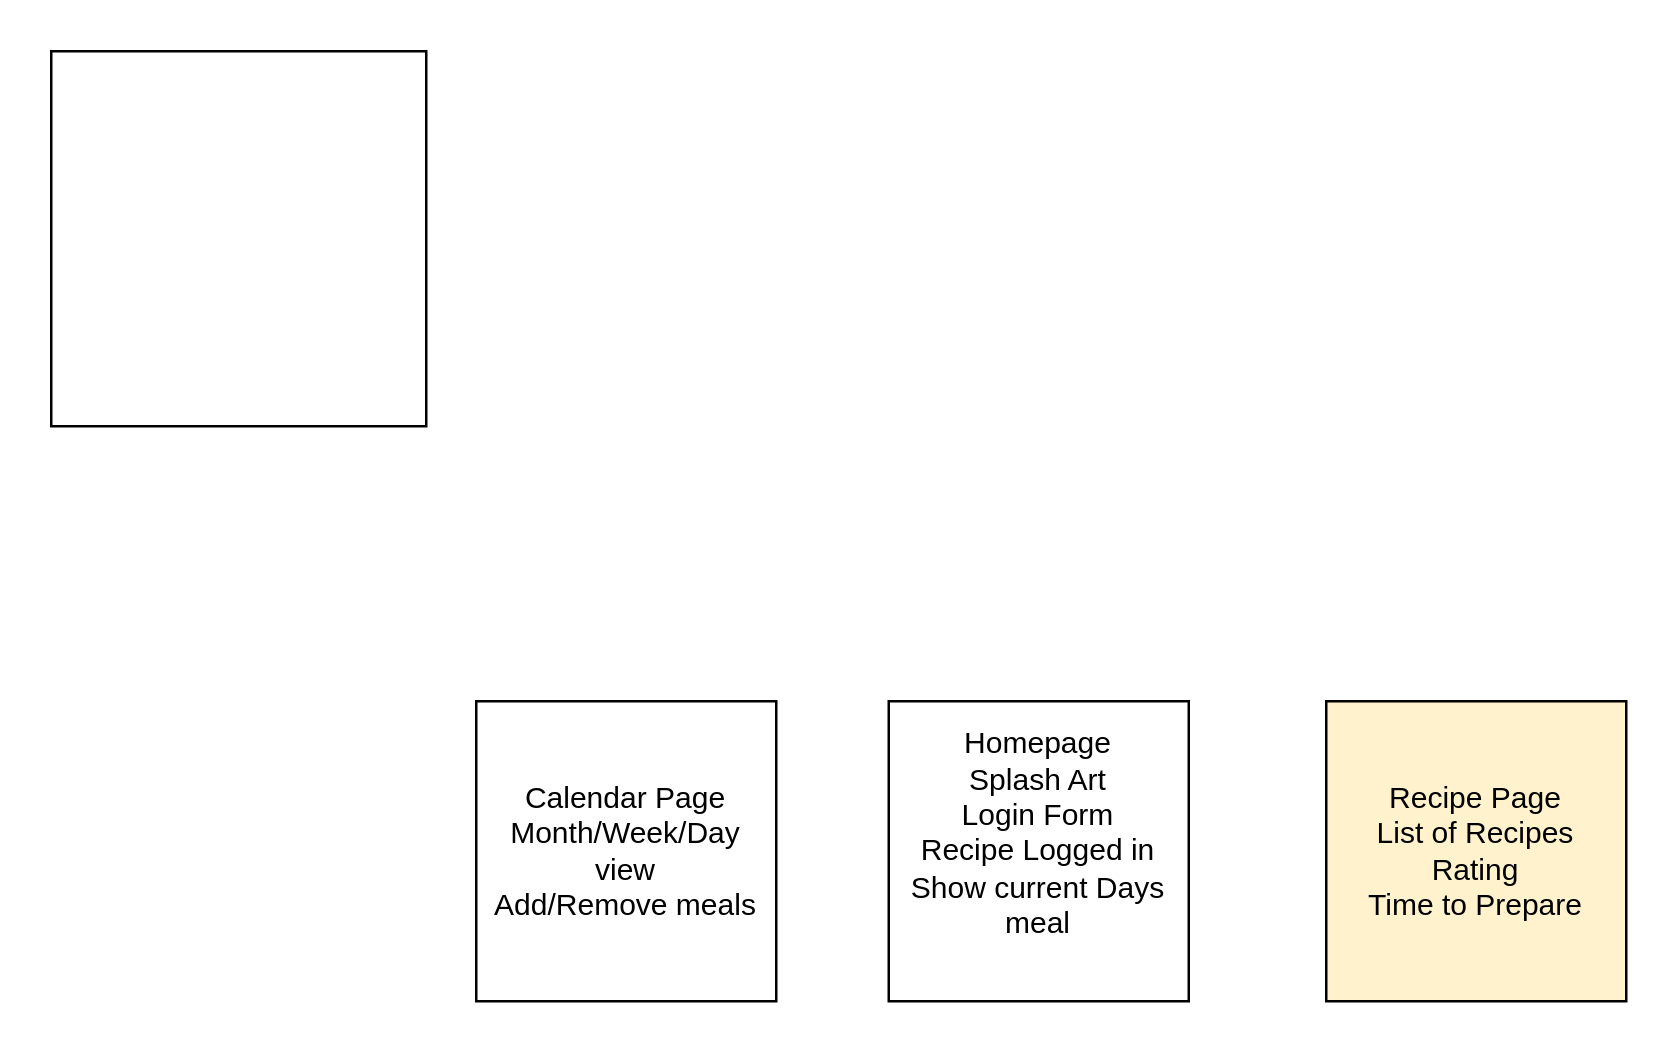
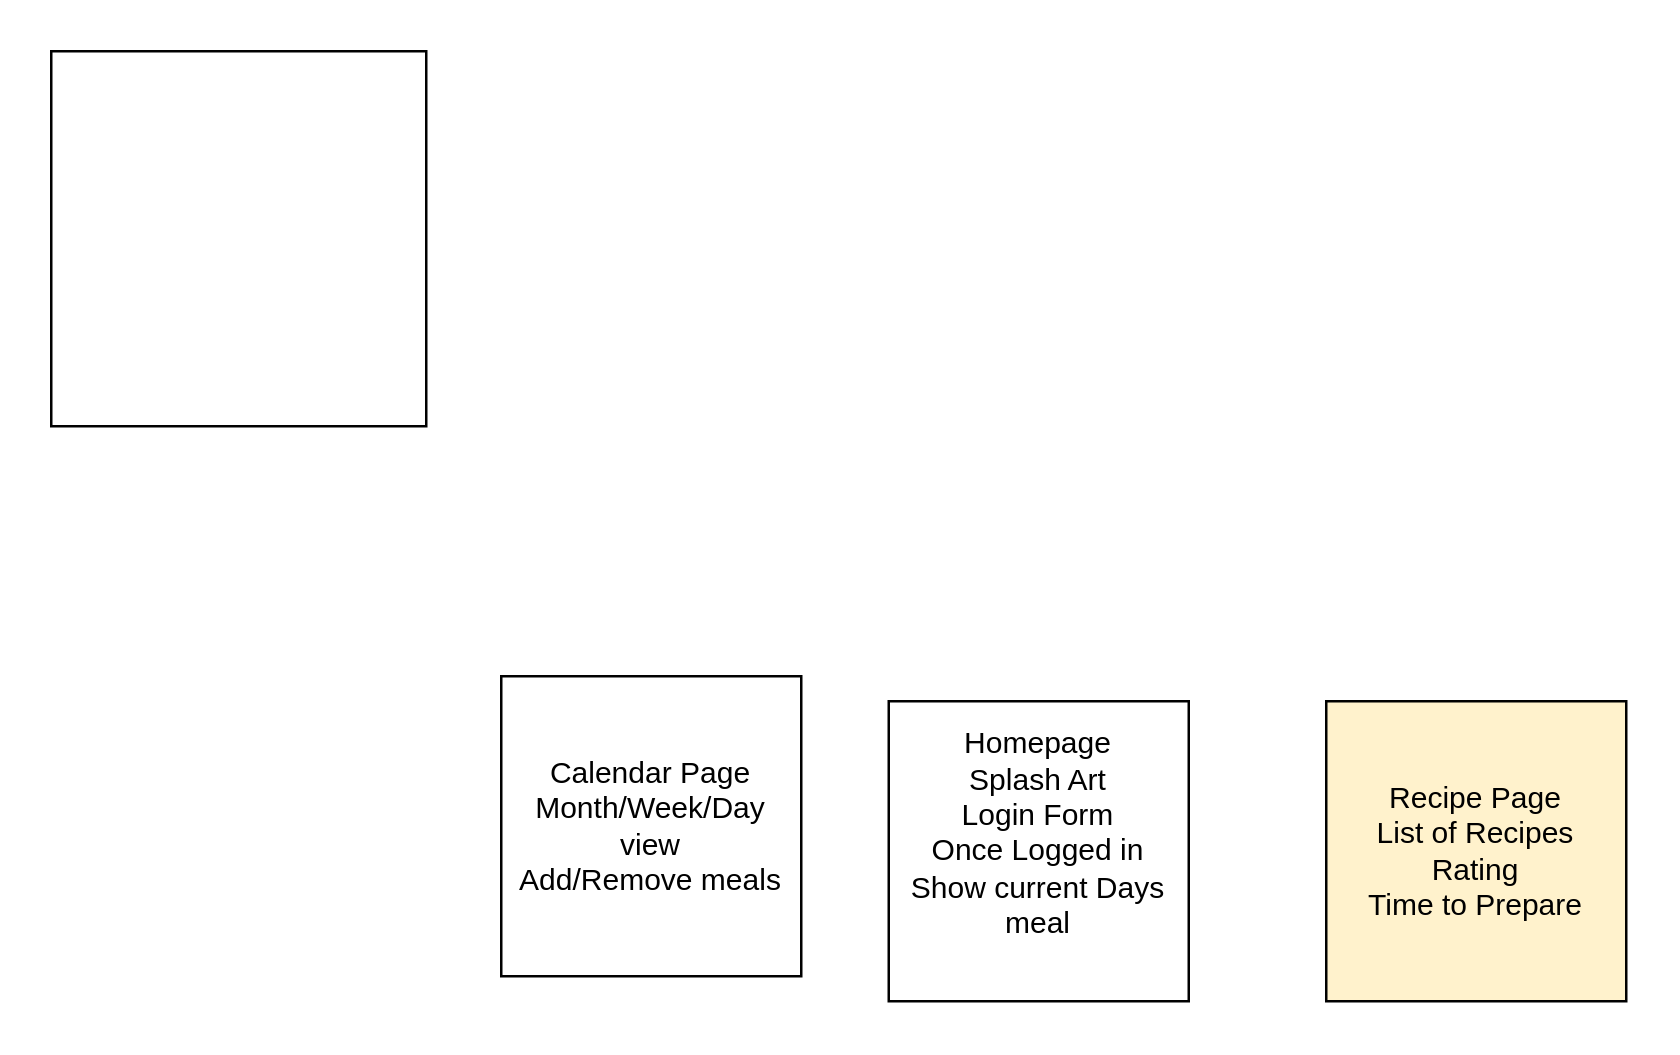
node "Calendar Page Month/Week/Day view Add/Remove meals": moved (626, 851) -> (651, 826)
node "Homepage Splash Art Login Form Recipe Logged in Show current Days meal": label "Homepage Splash Art Login Form Recipe Logged in Show current Days meal" -> "Homepage Splash Art Login Form Once Logged in Show current Days meal"
